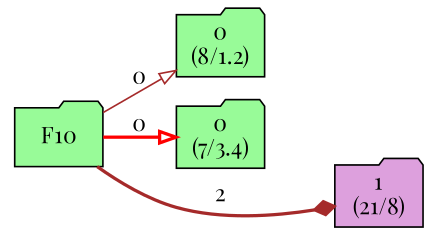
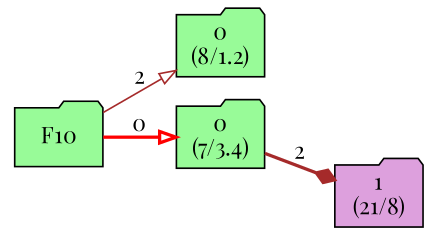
edge "F10" -> "0 (8/1.2)": label "0" -> "2"
edge "F10" -> "1 (21/8)": now "0 (7/3.4)" -> "1 (21/8)"
